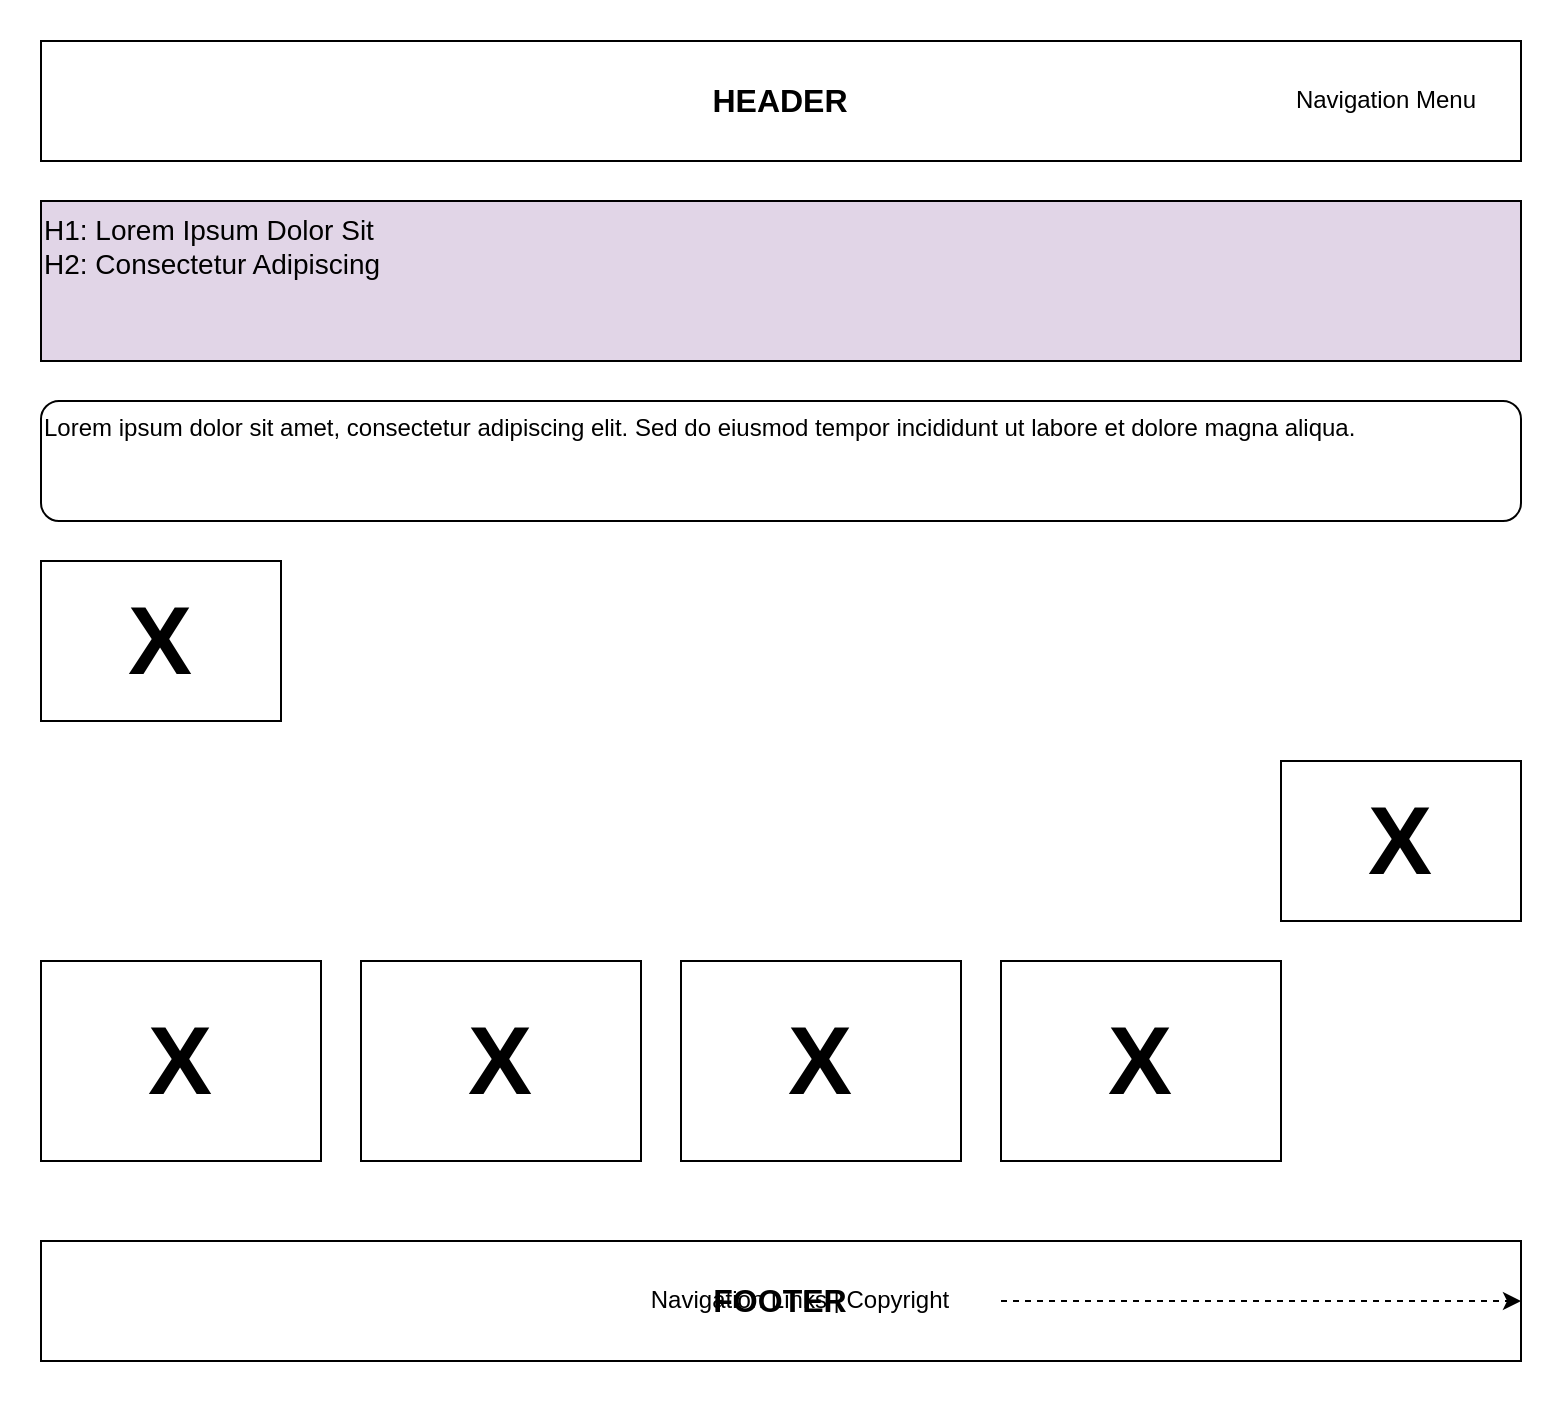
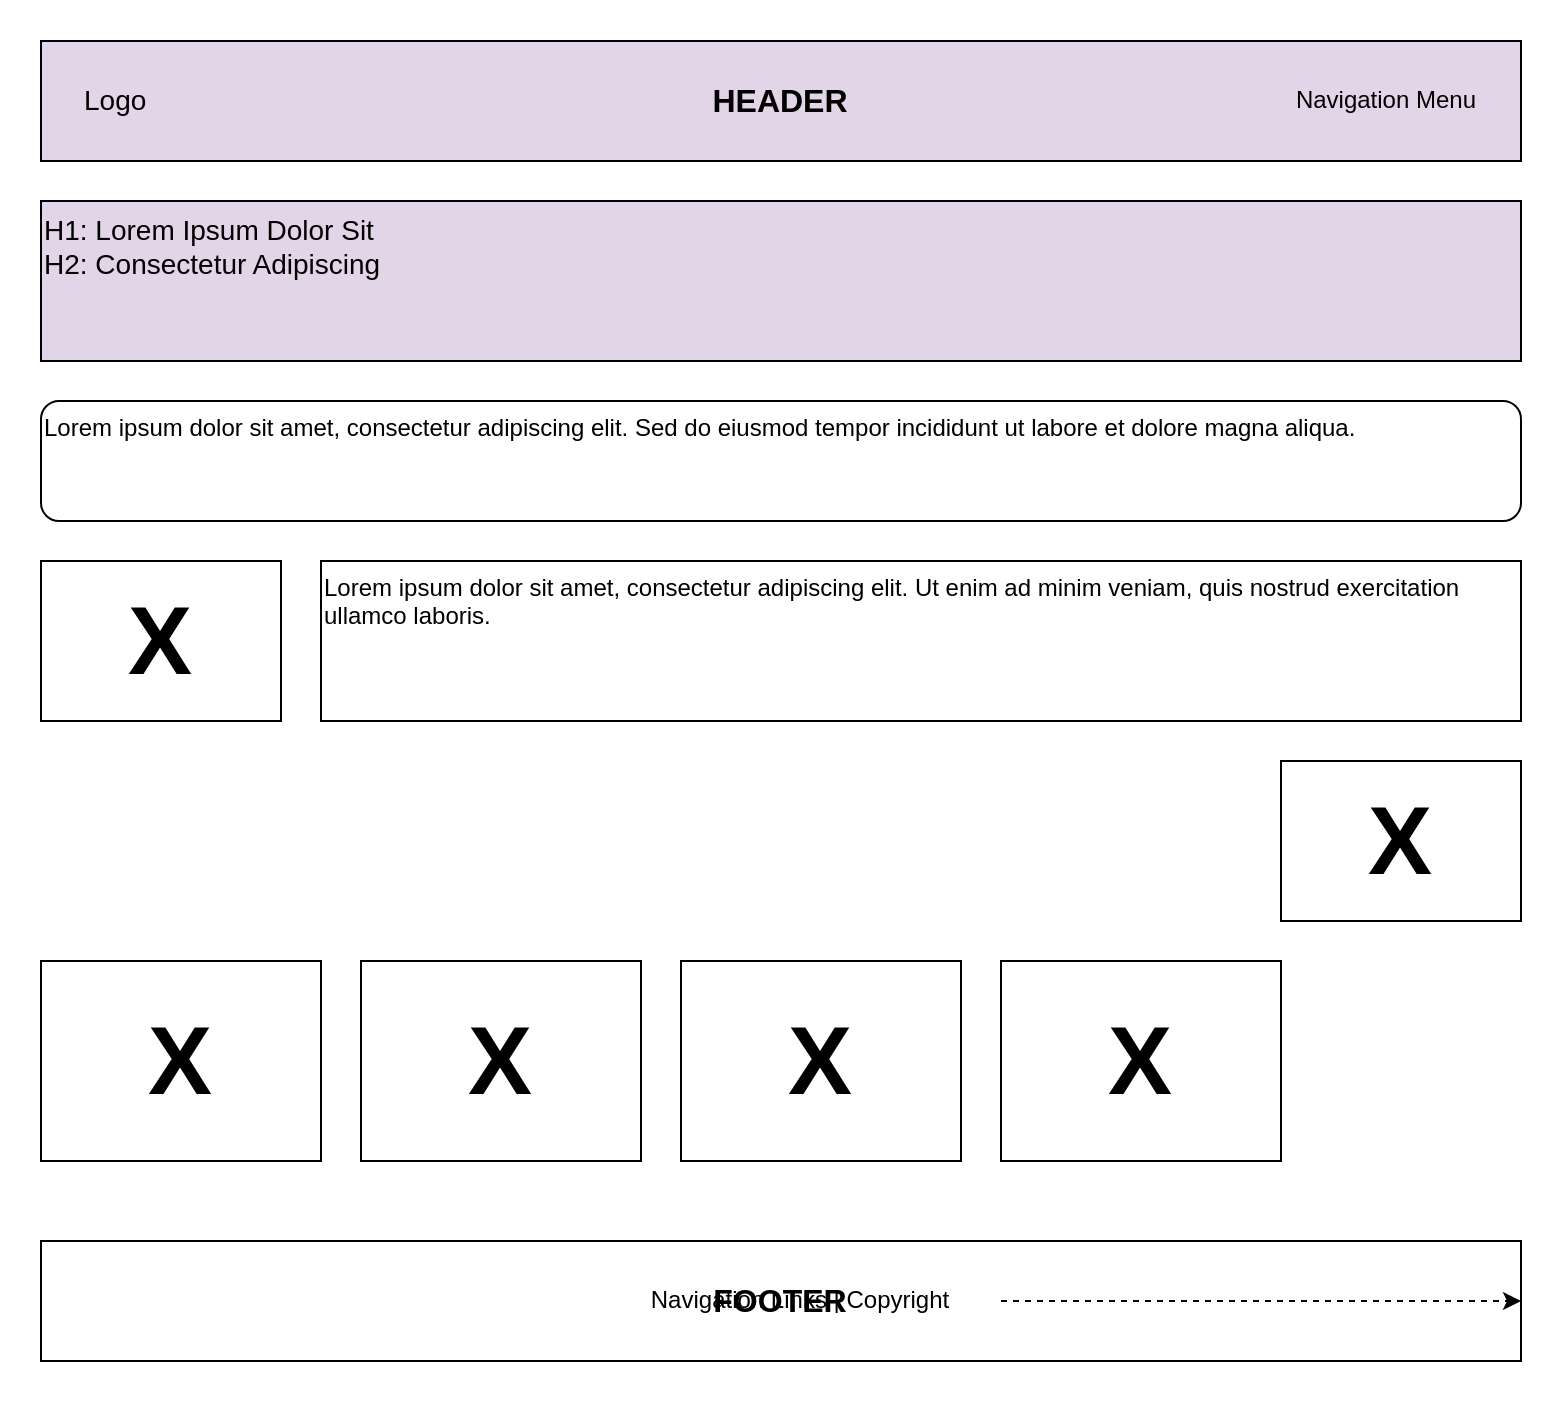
node "Logo": added
node "HEADER": fillcolor #ffffff -> #e1d5e7
node "Lorem ipsum dolor sit amet, consectetur adipiscing elit. Ut enim ad minim veniam, quis nostrud exercitation ullamco laboris.": added
